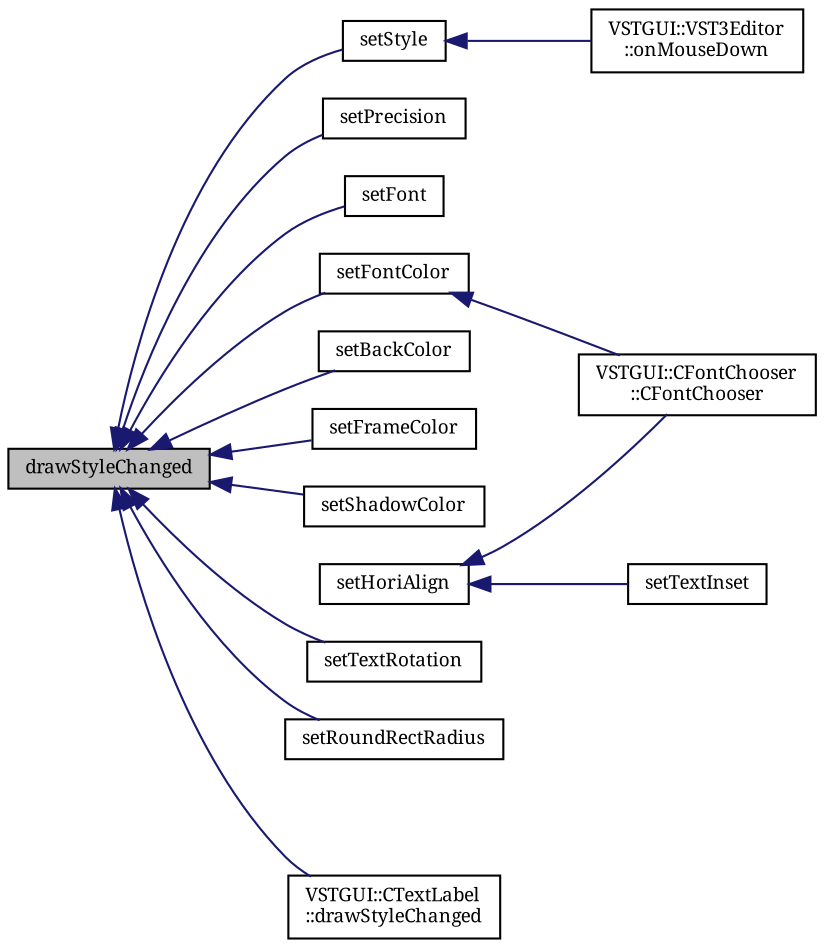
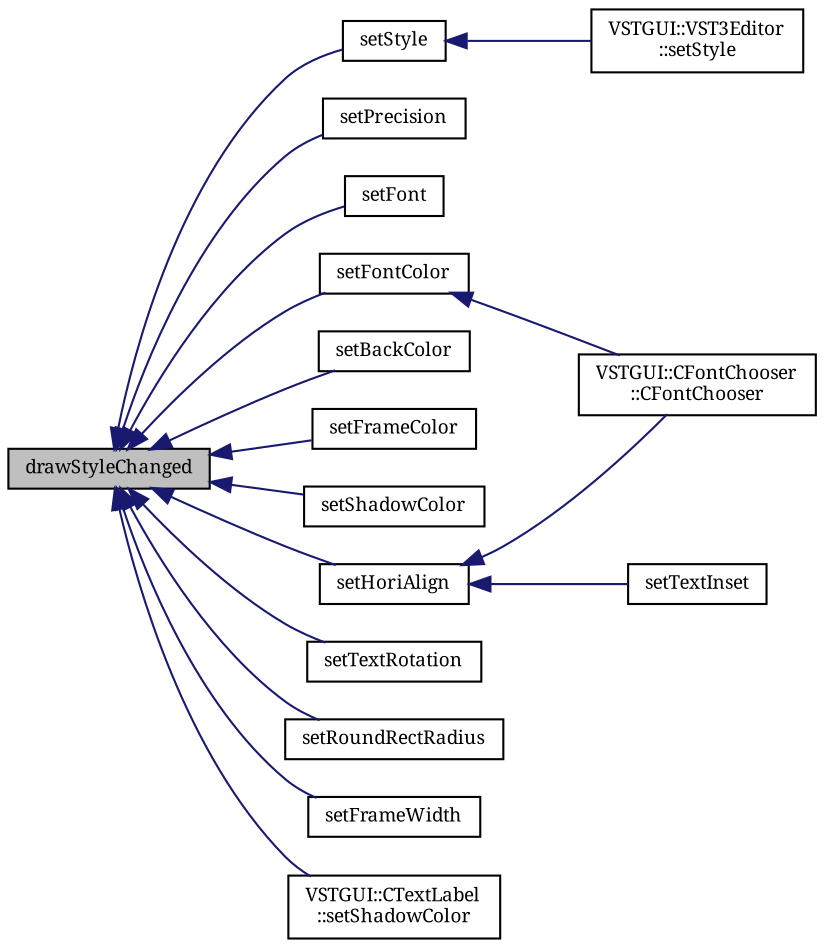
node "VSTGUI::VST3Editor ::onMouseDown": label "VSTGUI::VST3Editor ::onMouseDown" -> "VSTGUI::VST3Editor ::setStyle"
edge "setHoriAlign" -> "drawStyleChanged": added
node "setFrameWidth": added
node "VSTGUI::CTextLabel ::drawStyleChanged": label "VSTGUI::CTextLabel ::drawStyleChanged" -> "VSTGUI::CTextLabel ::setShadowColor"
